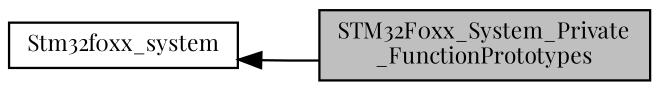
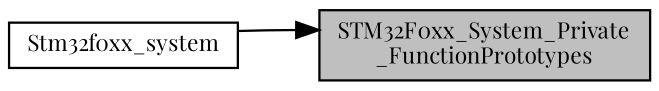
edge "STM32F0xx_System_Private _FunctionPrototypes" -> "Stm32f0xx_system": reversed
